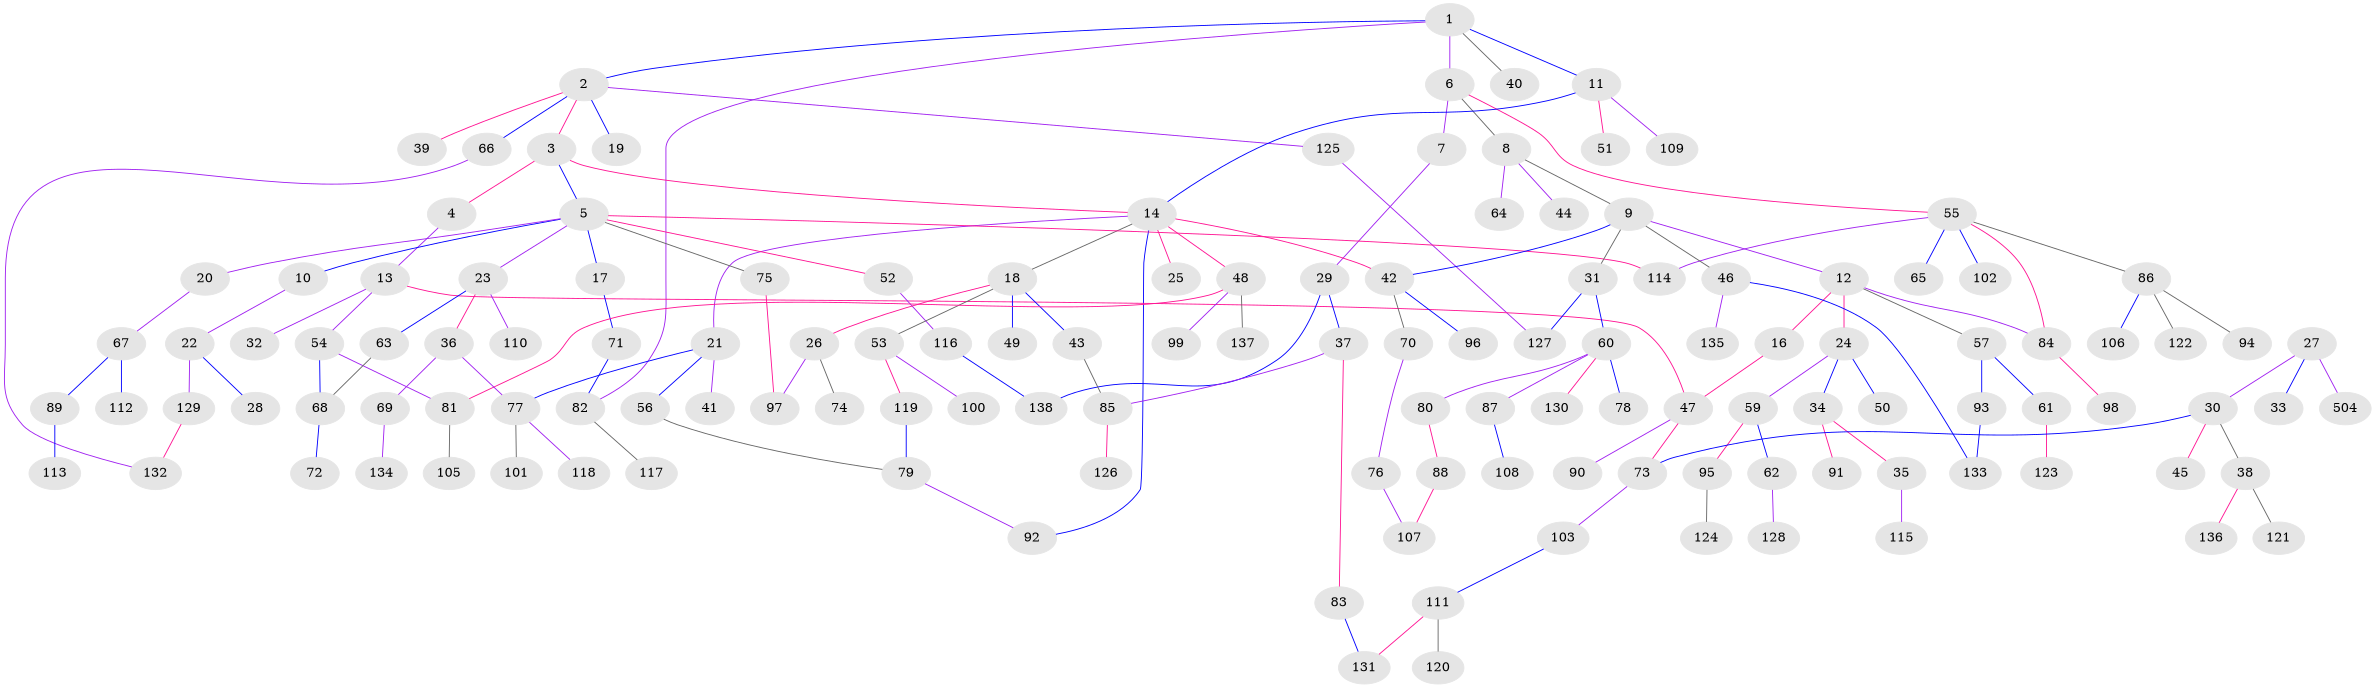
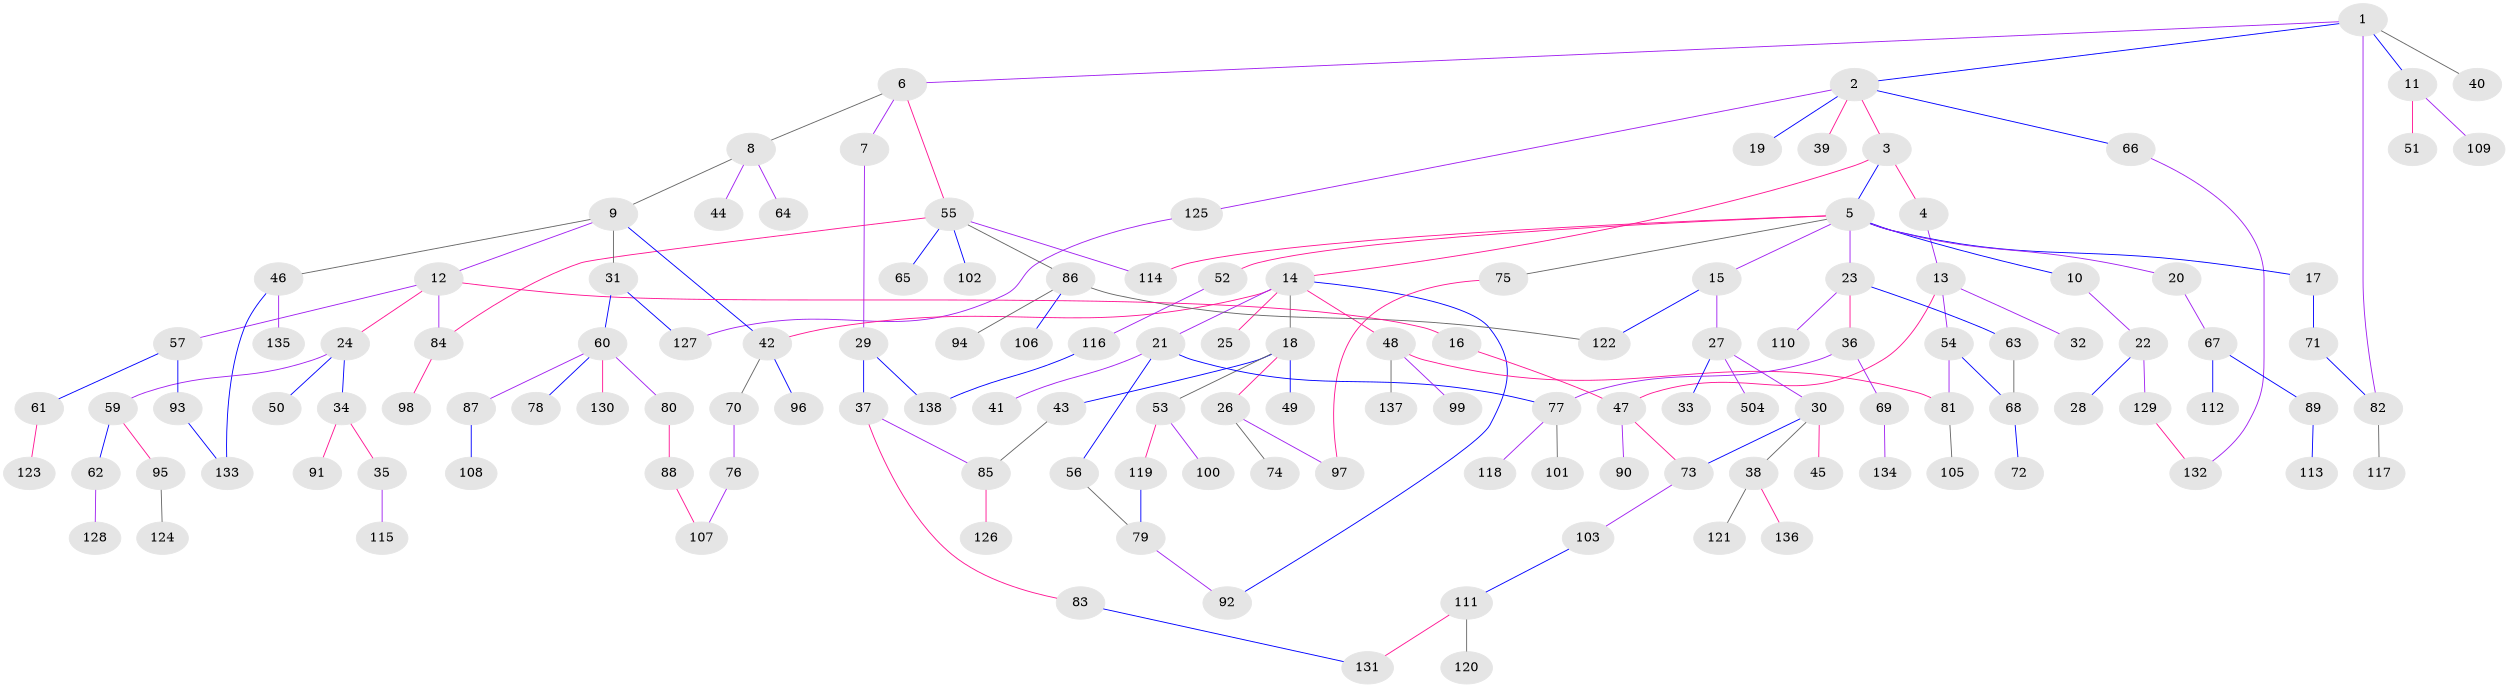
edge "11" -- "14": removed
node "15": added
edge "12" -- "57": color gray40 -> purple
